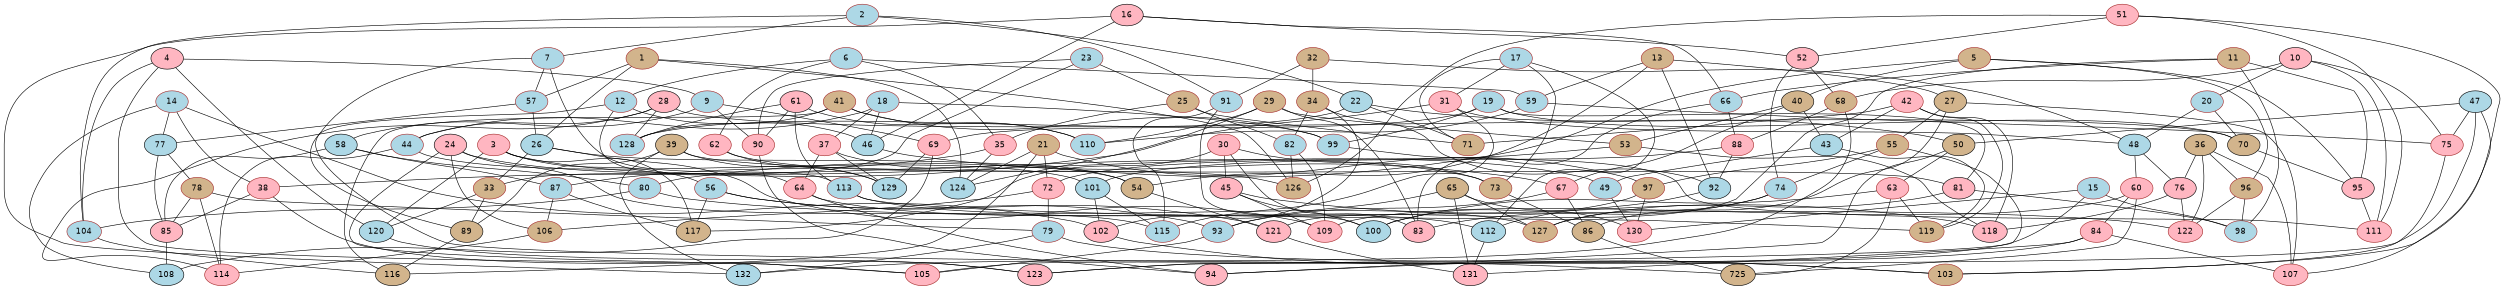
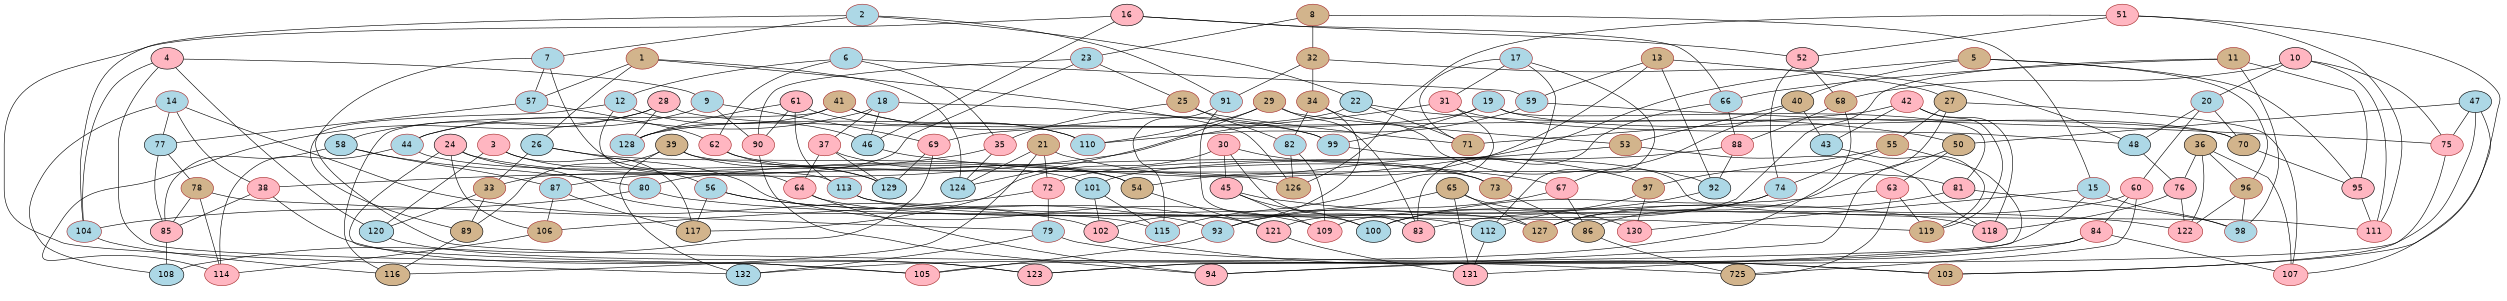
node "8": added
edge "57" -- "26": now "57" -- "62"
edge "48" -- "60": now "20" -- "60"
node "49": removed
